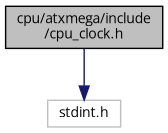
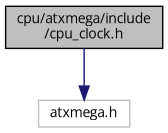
node "stdint.h": label "stdint.h" -> "atxmega.h"
